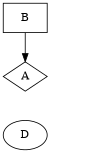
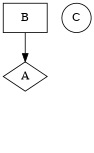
node "C": added
node "D": removed
